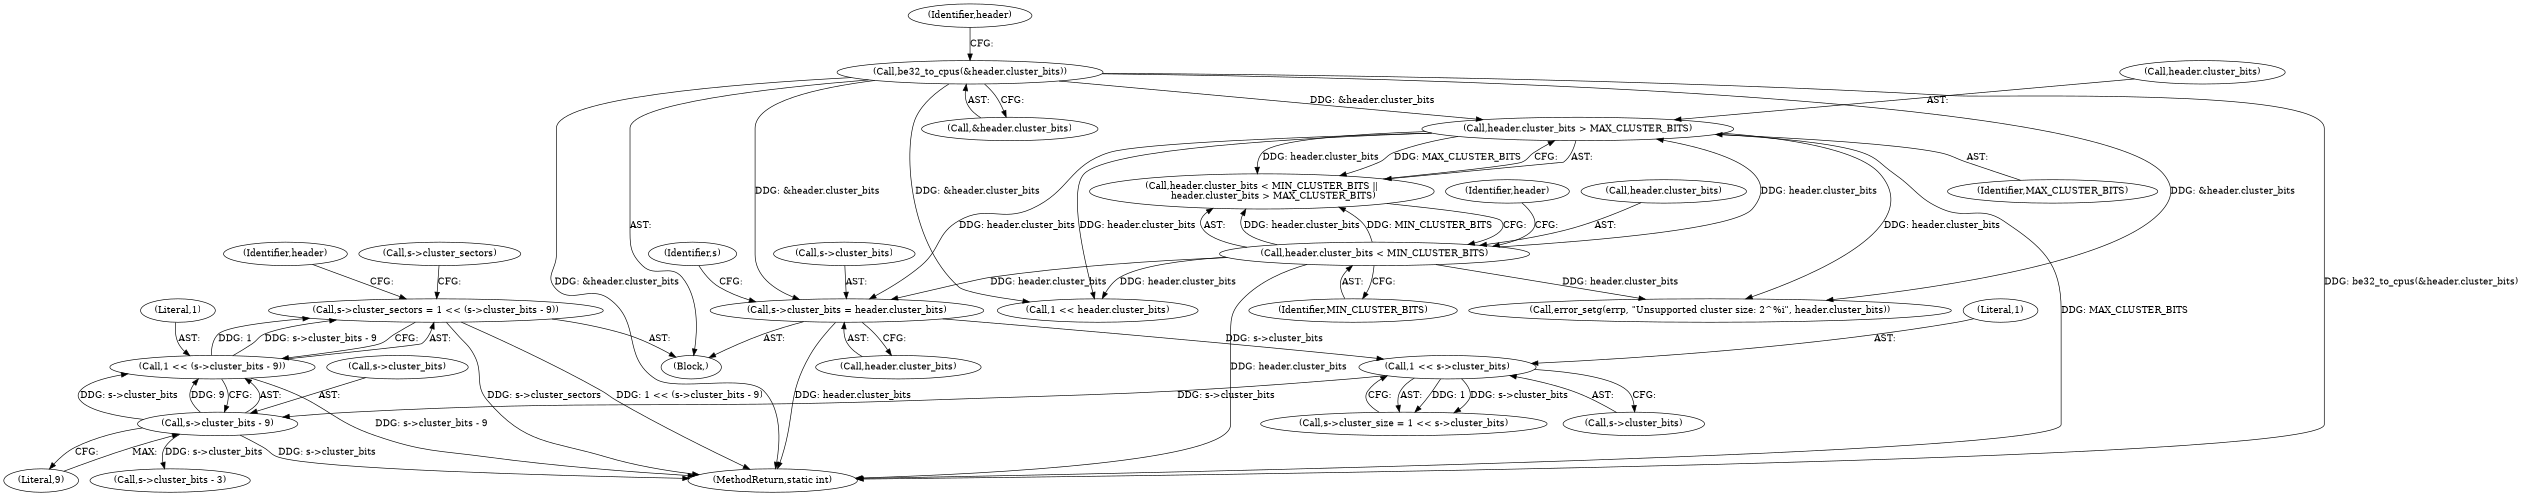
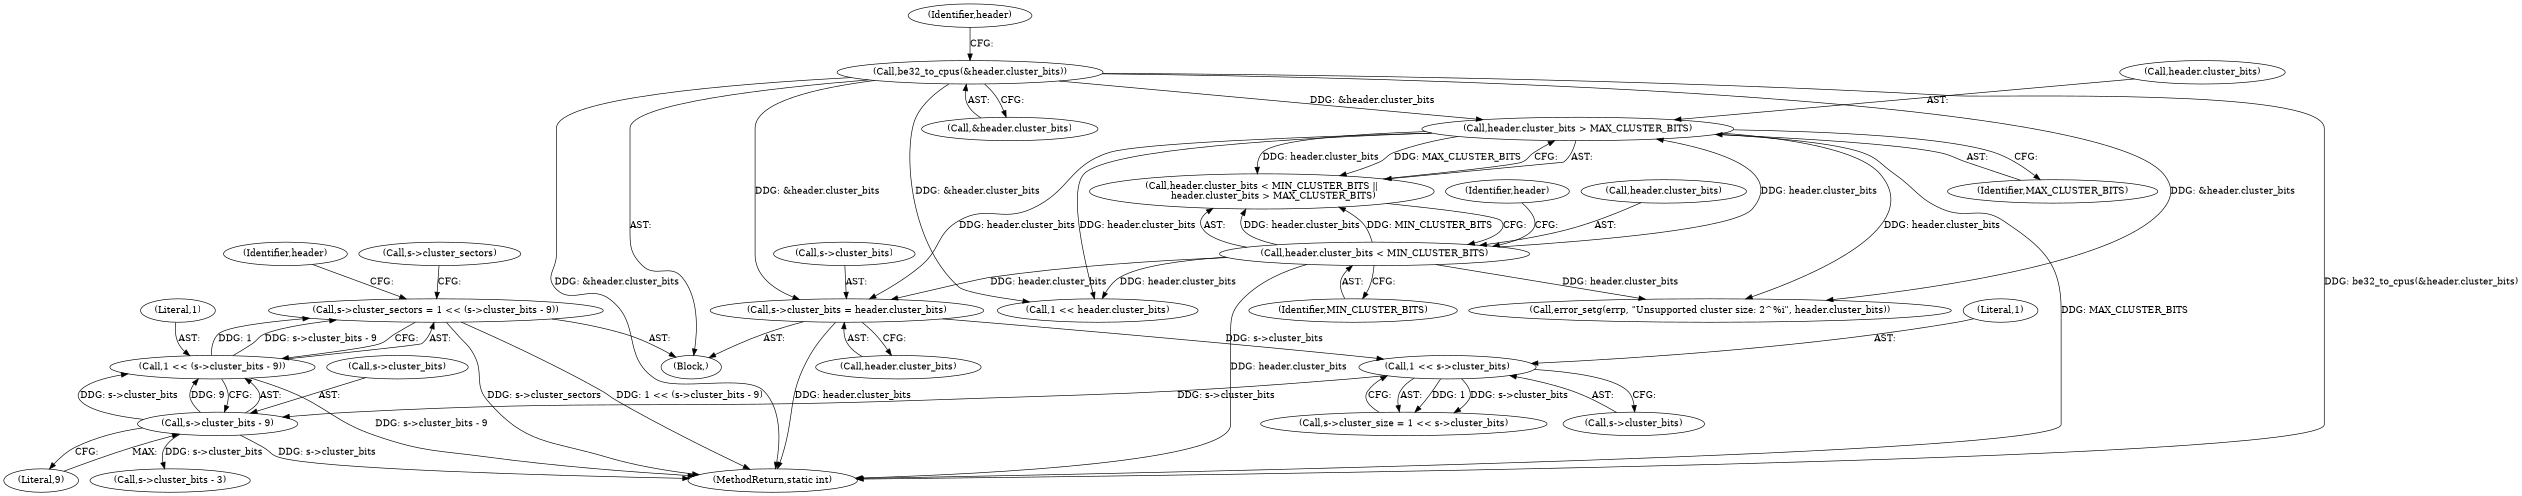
edge "(Call,header.cluster_bits > MAX_CLUSTER_BITS)" -> "(Identifier,MAX_CLUSTER_BITS)": added, label "CFG:"
node "(Identifier,s)": removed
